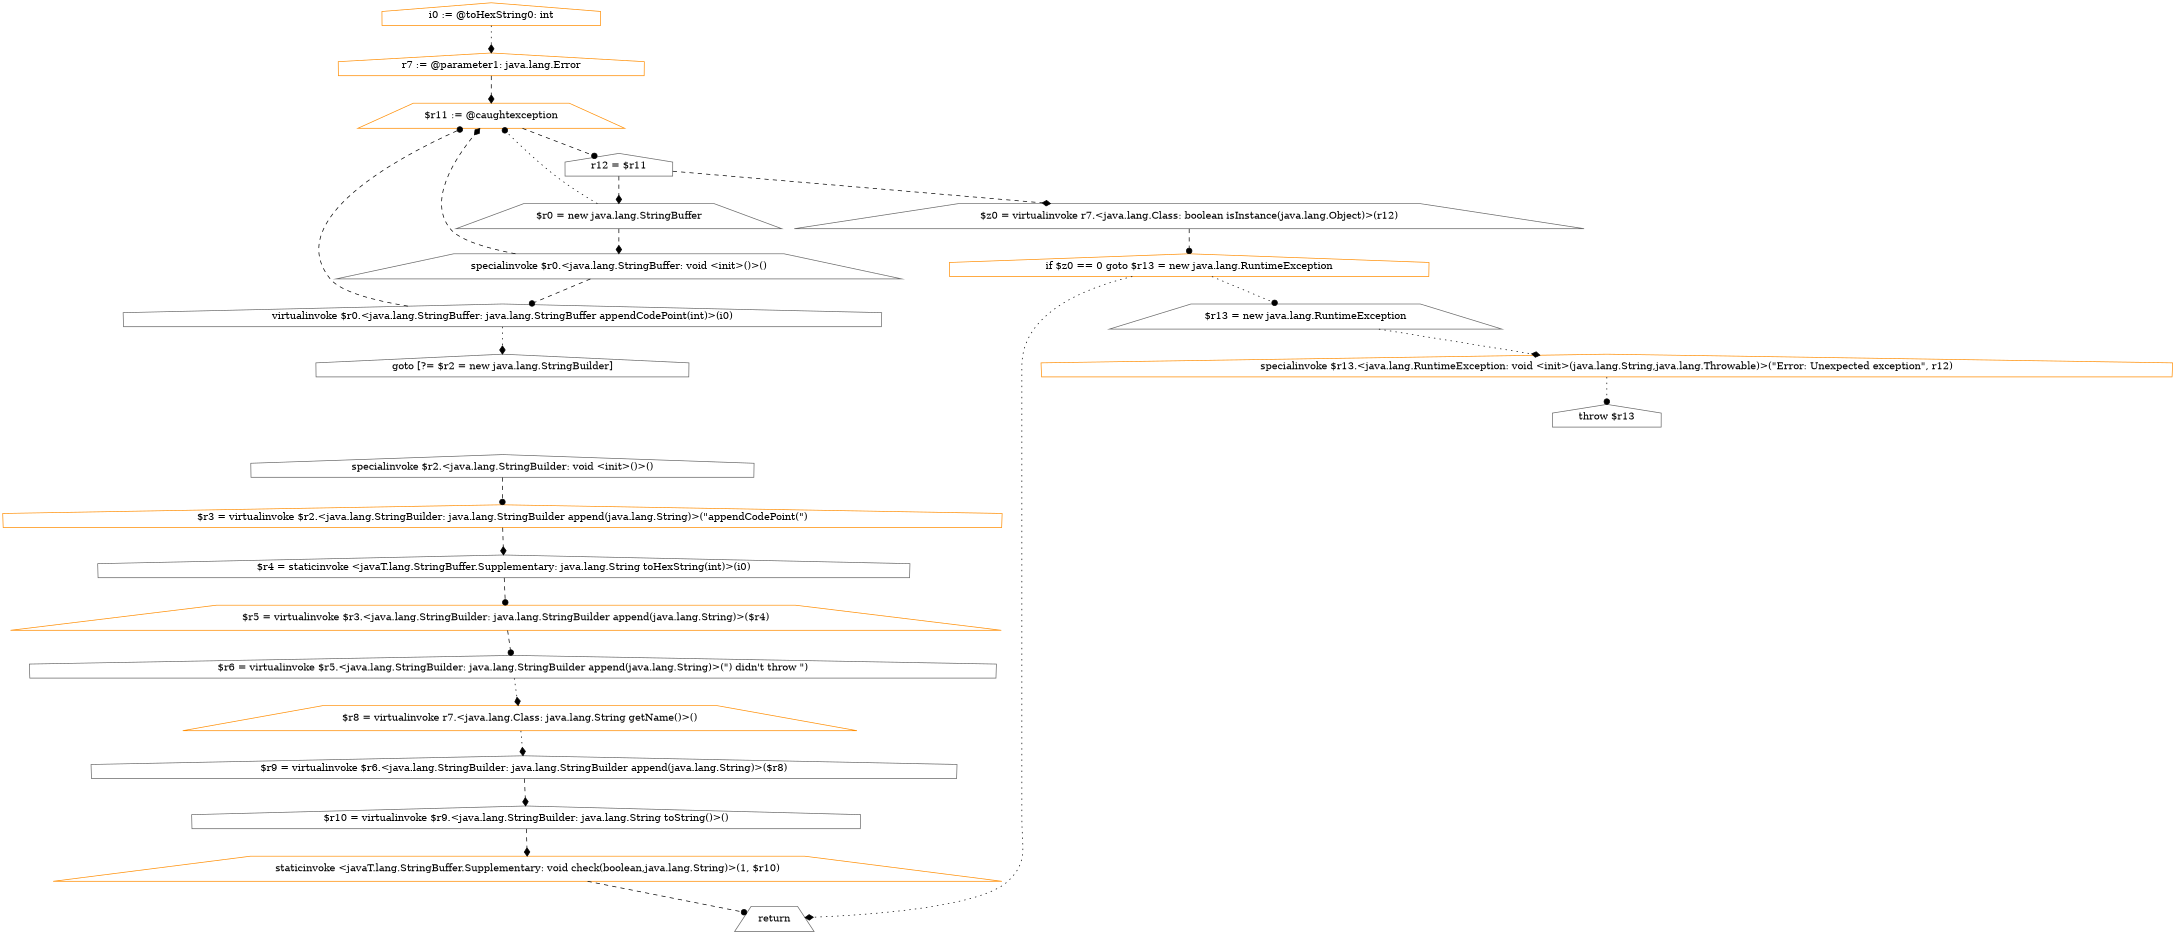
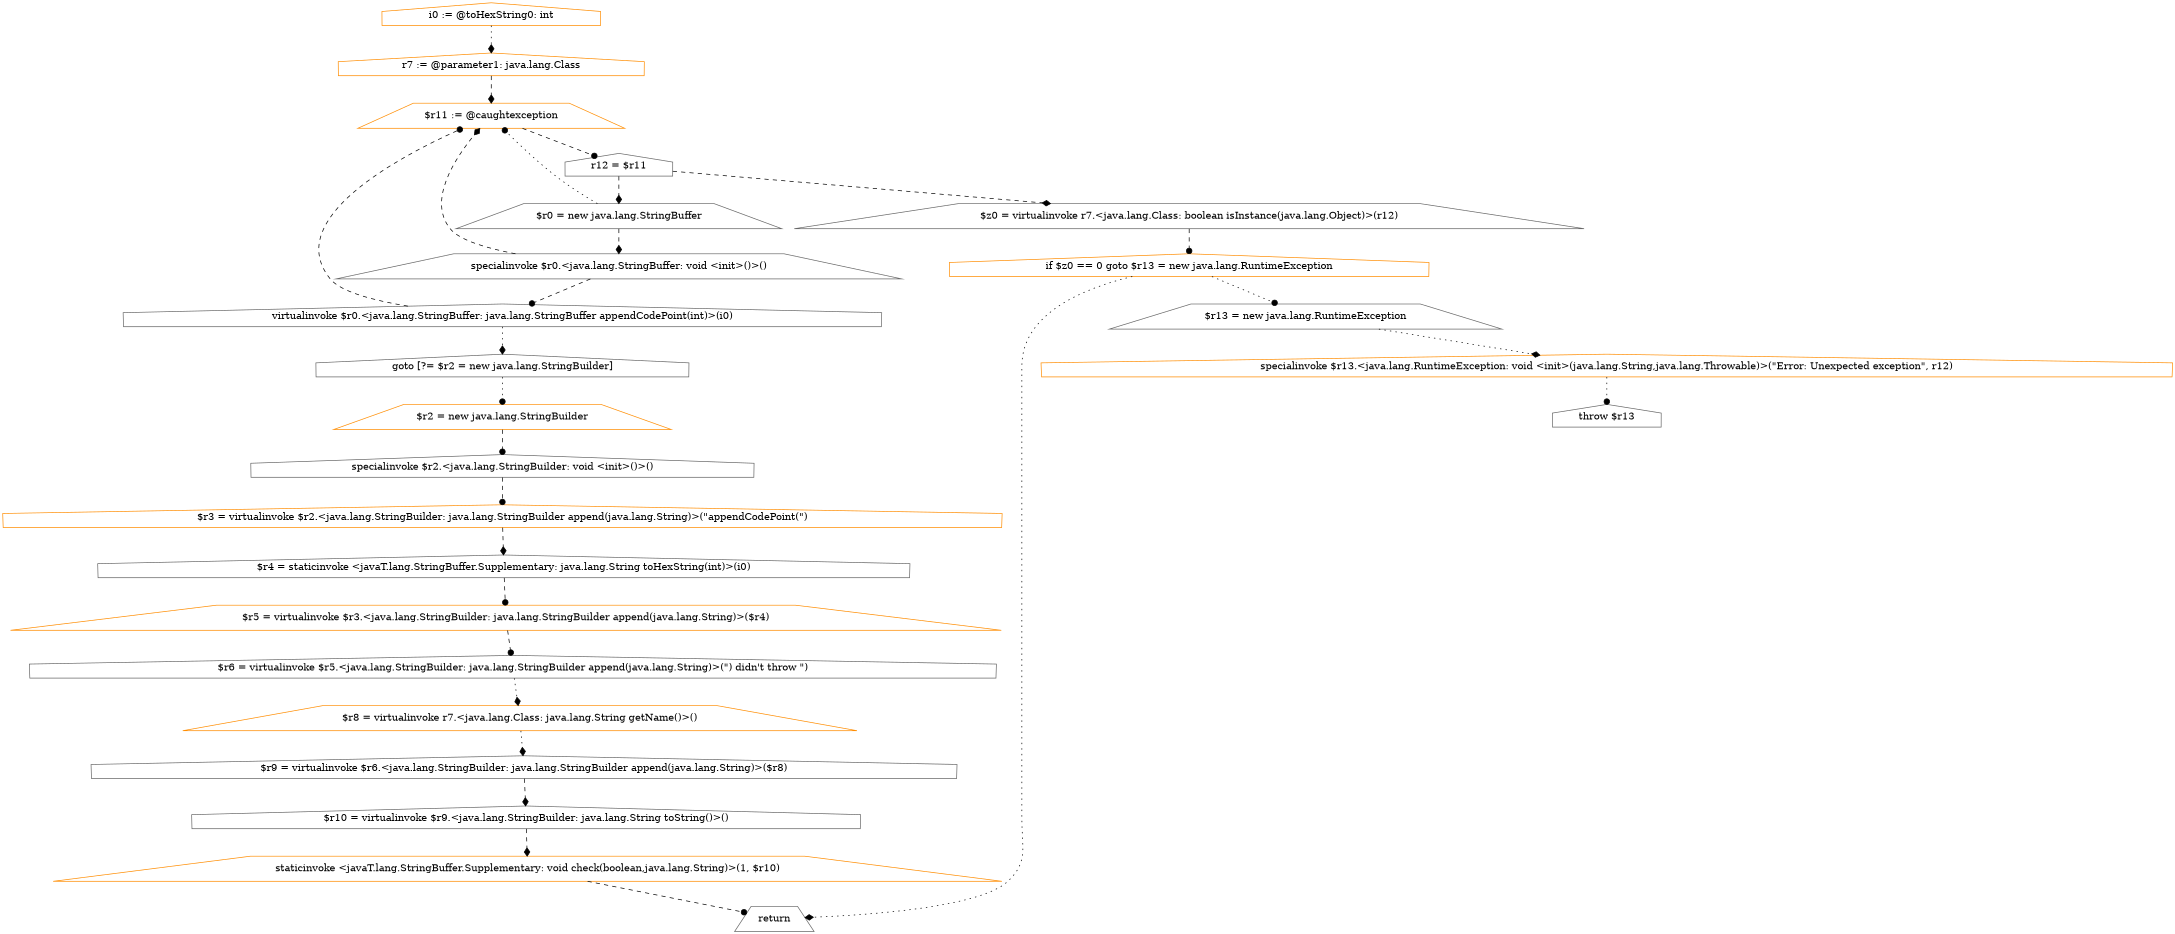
node "r7 := @parameter1: java.lang.Error": label "r7 := @parameter1: java.lang.Error" -> "r7 := @parameter1: java.lang.Class"
node "$r2 = new java.lang.StringBuilder": added
